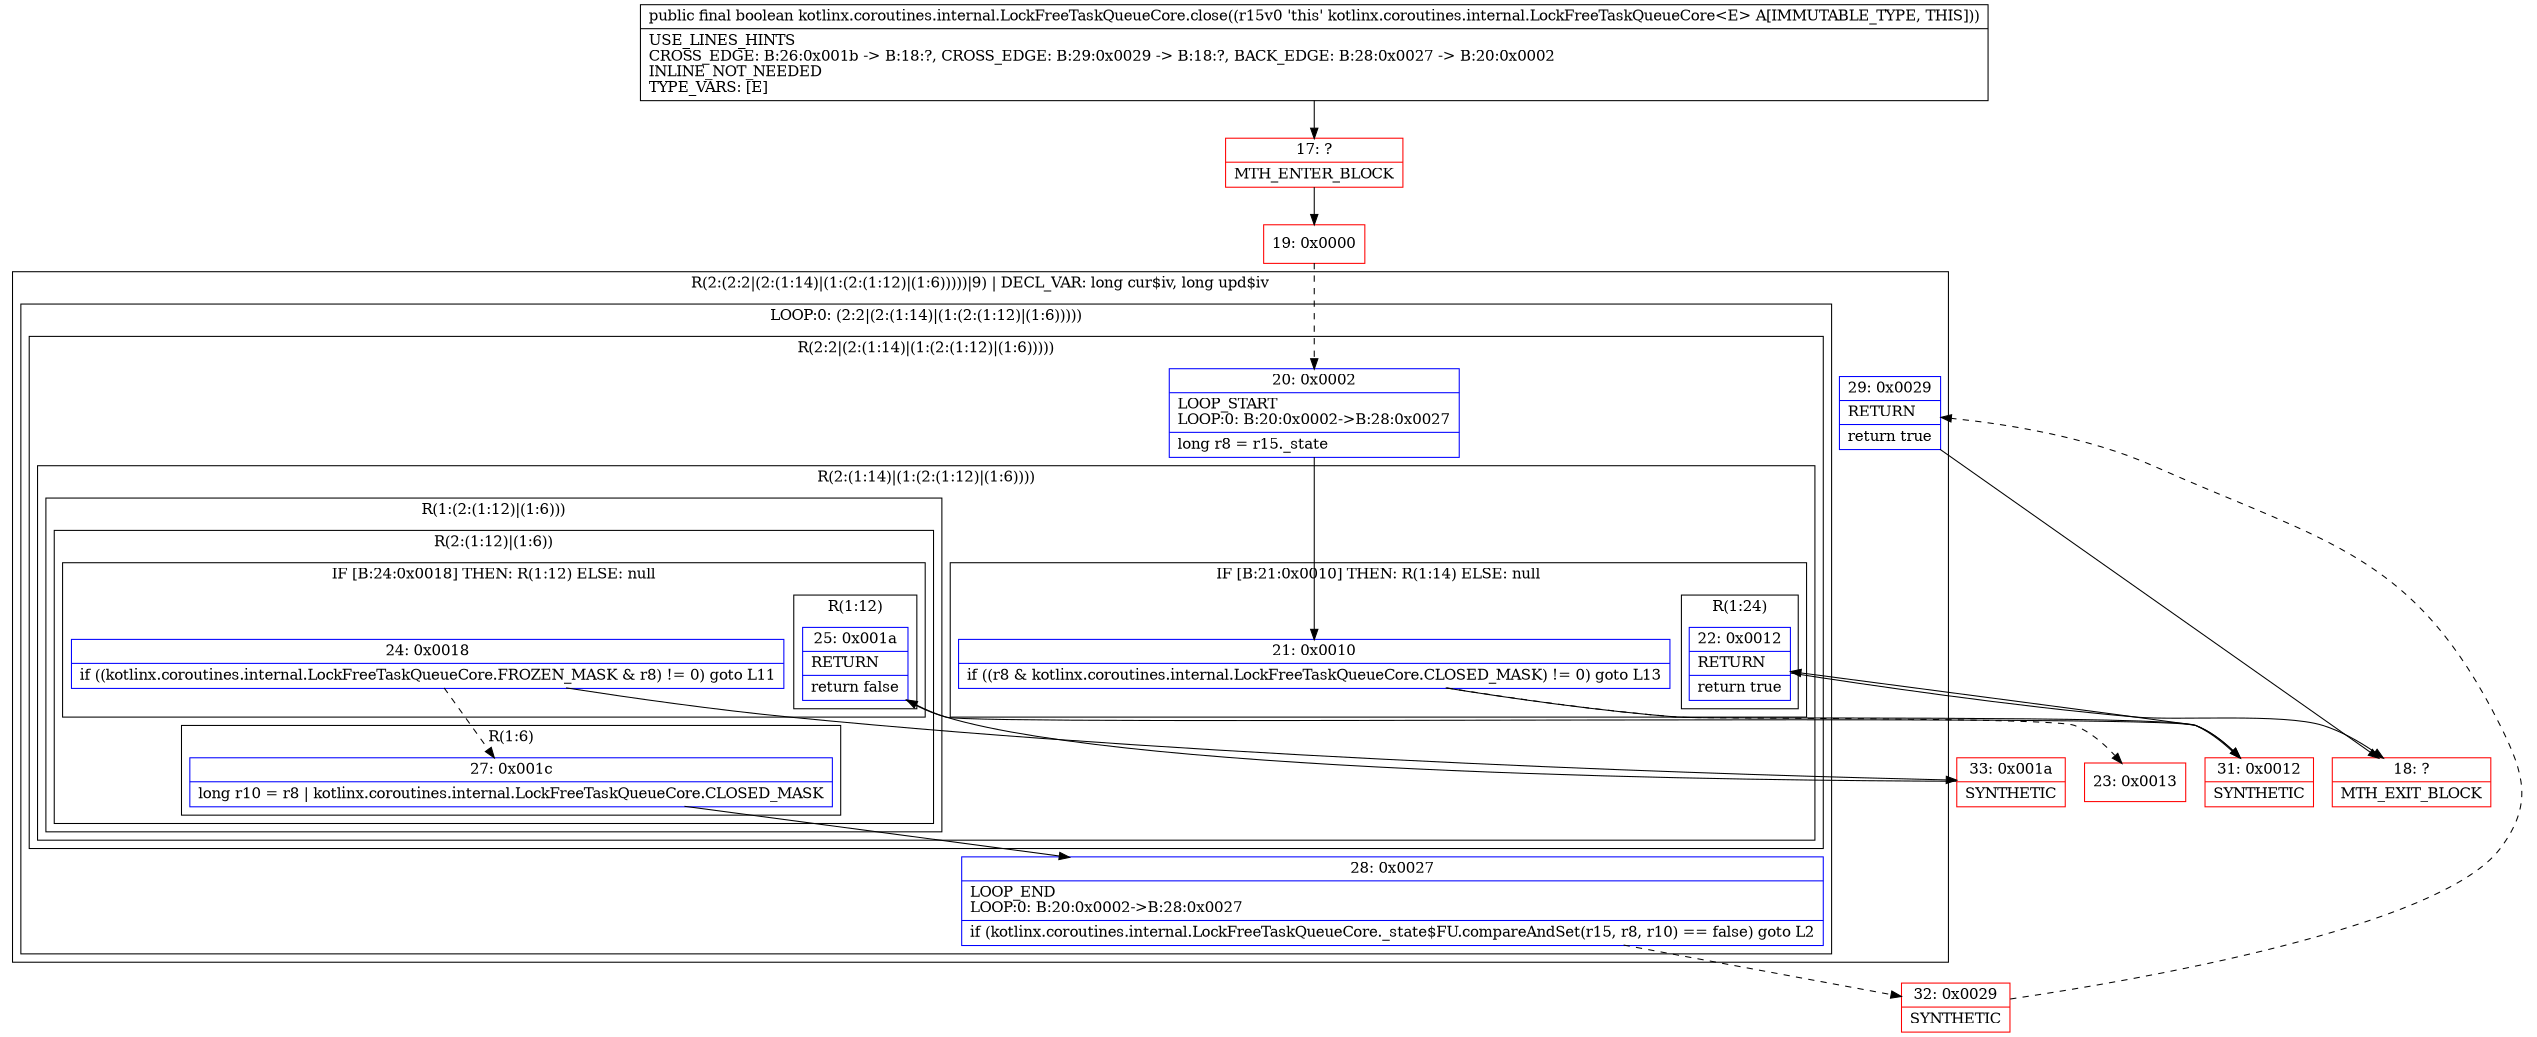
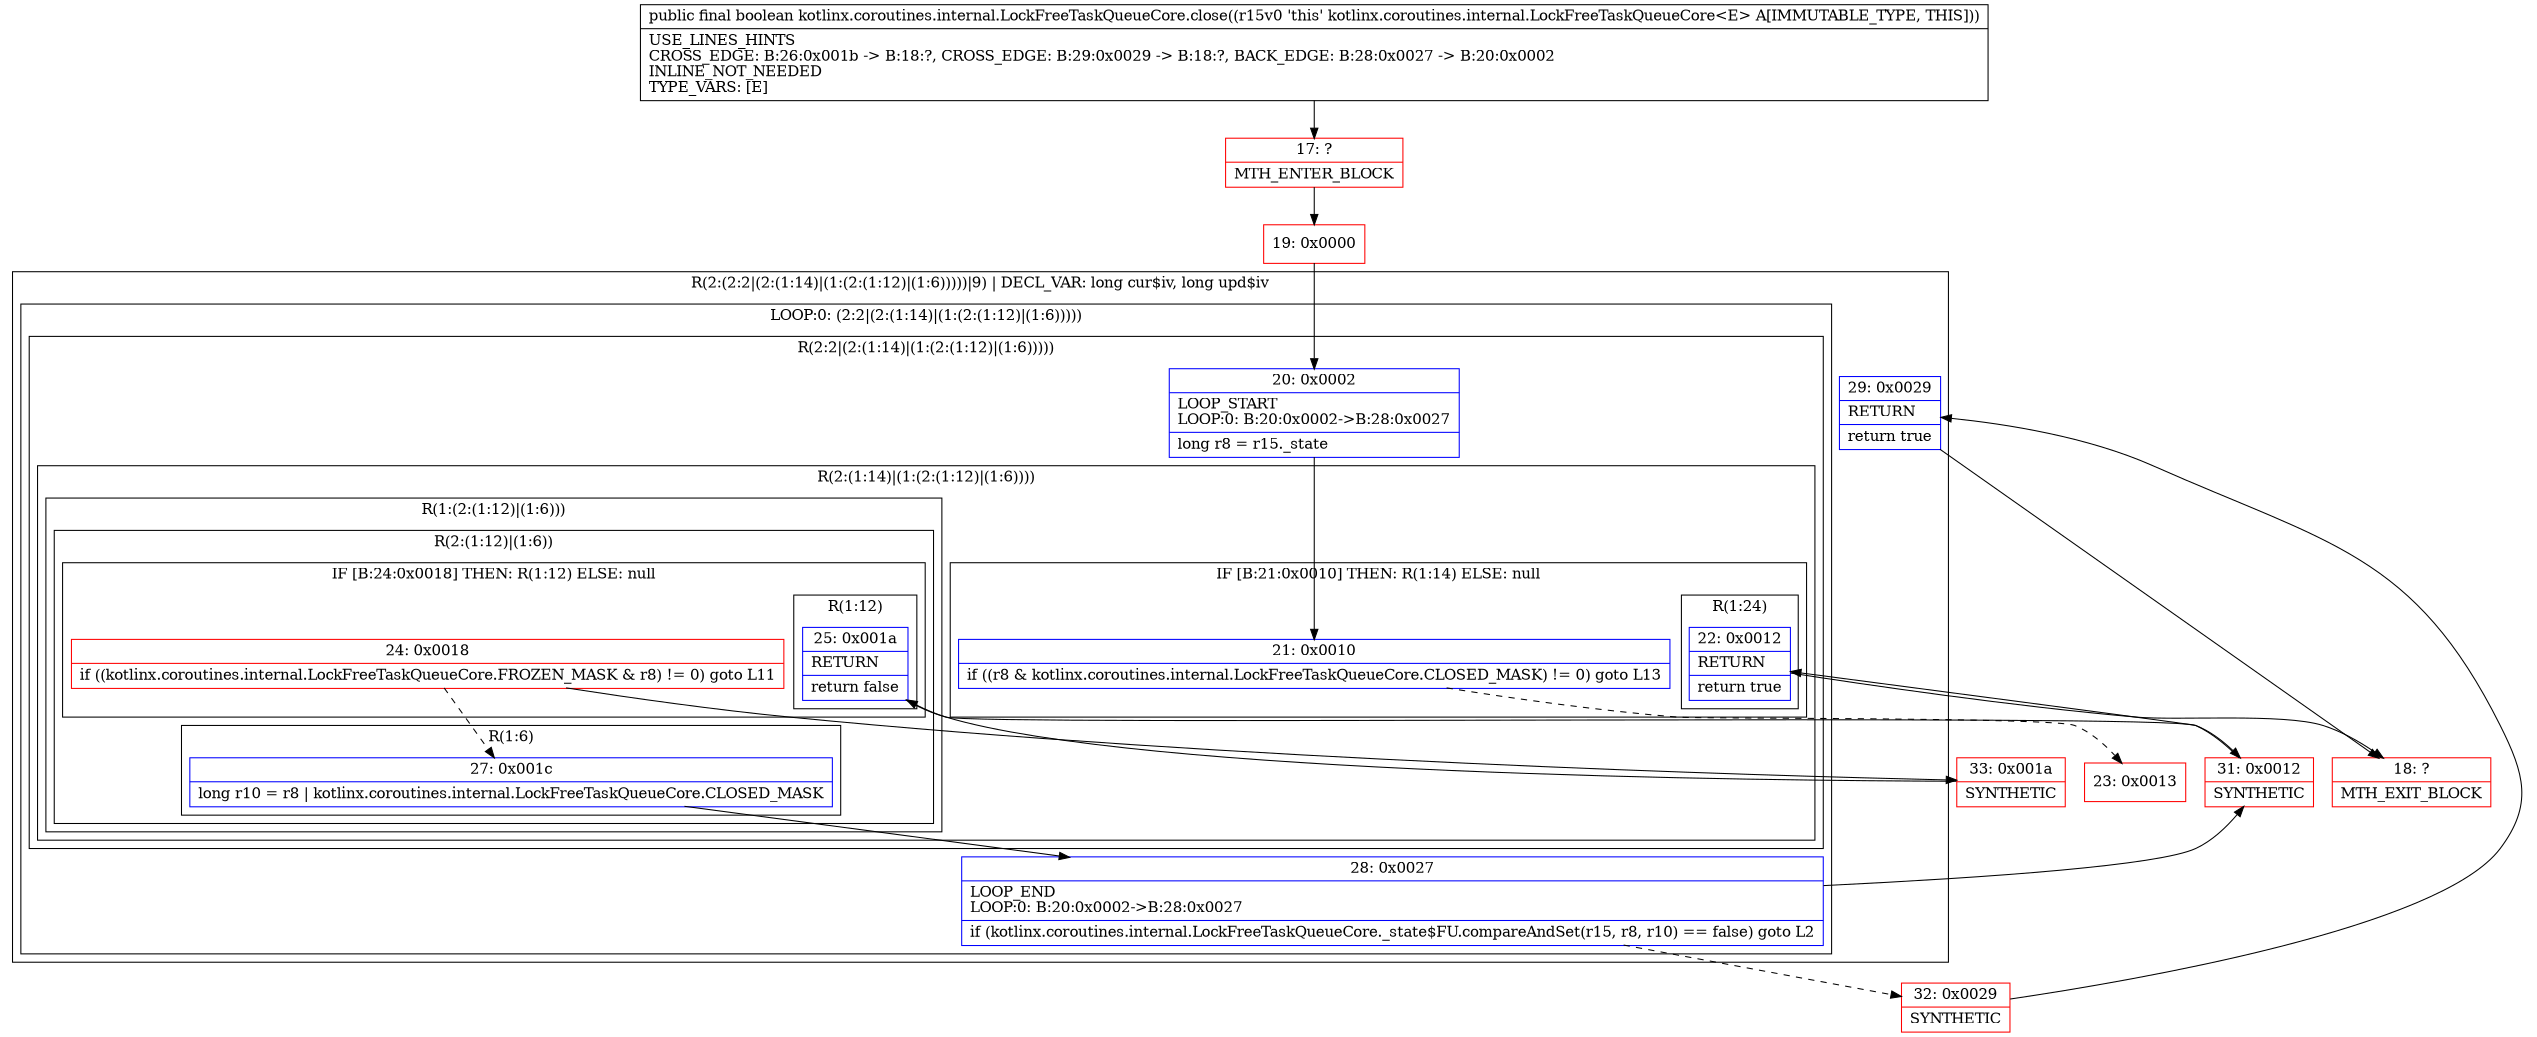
edge "19: 0x0000" -> "20: 0x0002": style dashed -> solid
node "24: 0x0018": color blue -> red
edge "21: 0x0010" -> "31: 0x0012": now "28: 0x0027" -> "31: 0x0012"
edge "32: 0x0029" -> "29: 0x0029": style dashed -> solid
